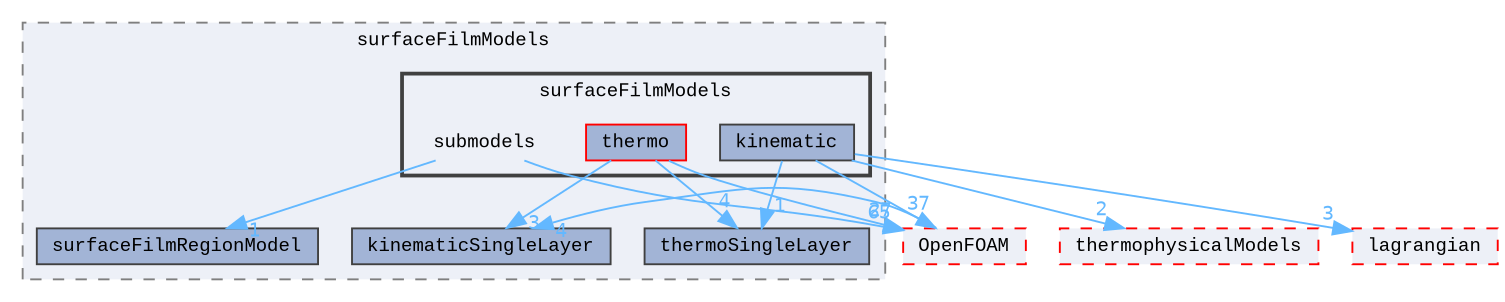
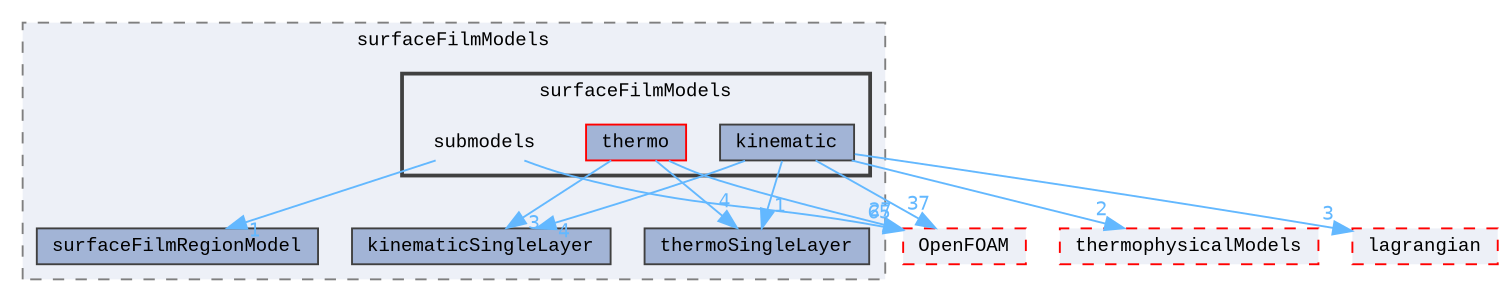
edge "OpenFOAM" -> "kinematicSingleLayer": now "kinematic" -> "kinematicSingleLayer"
